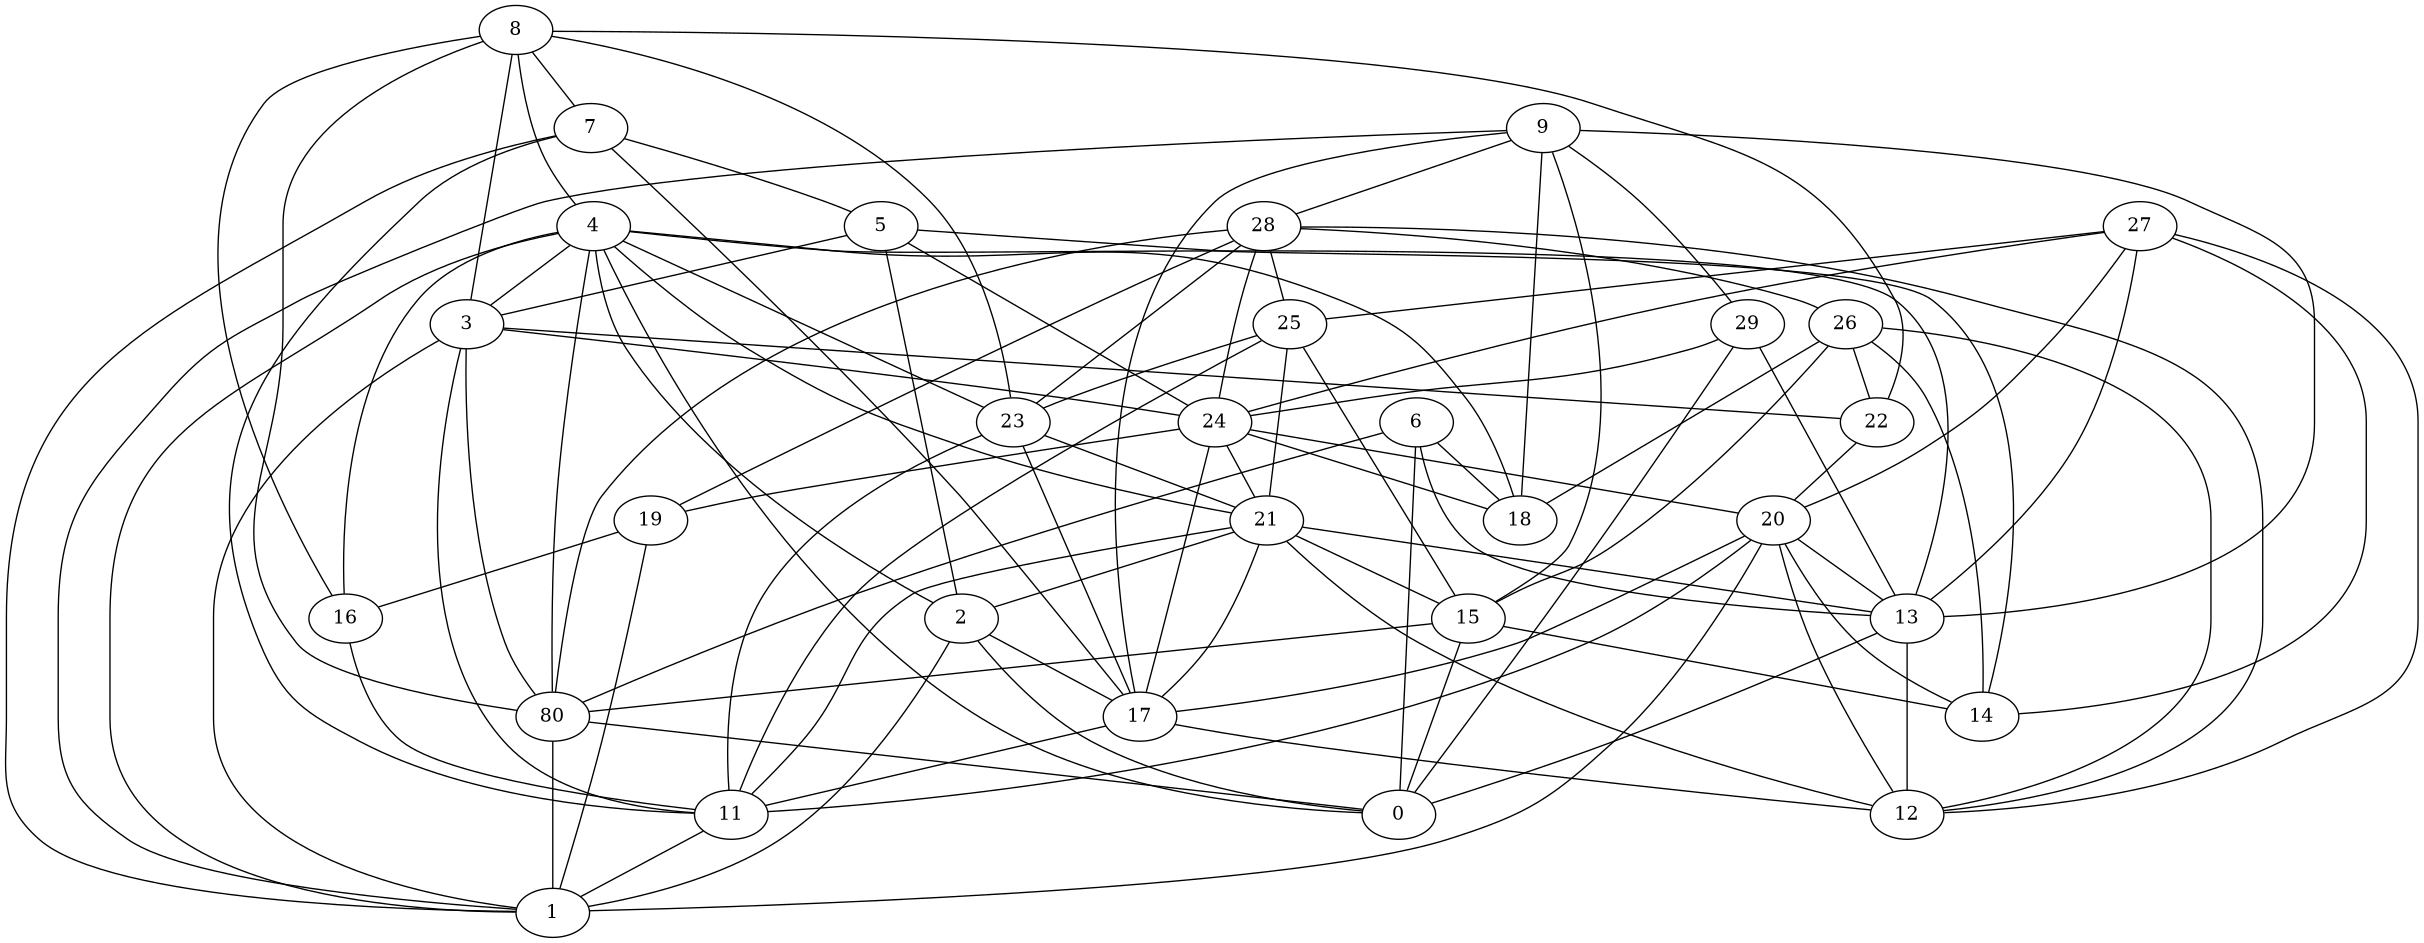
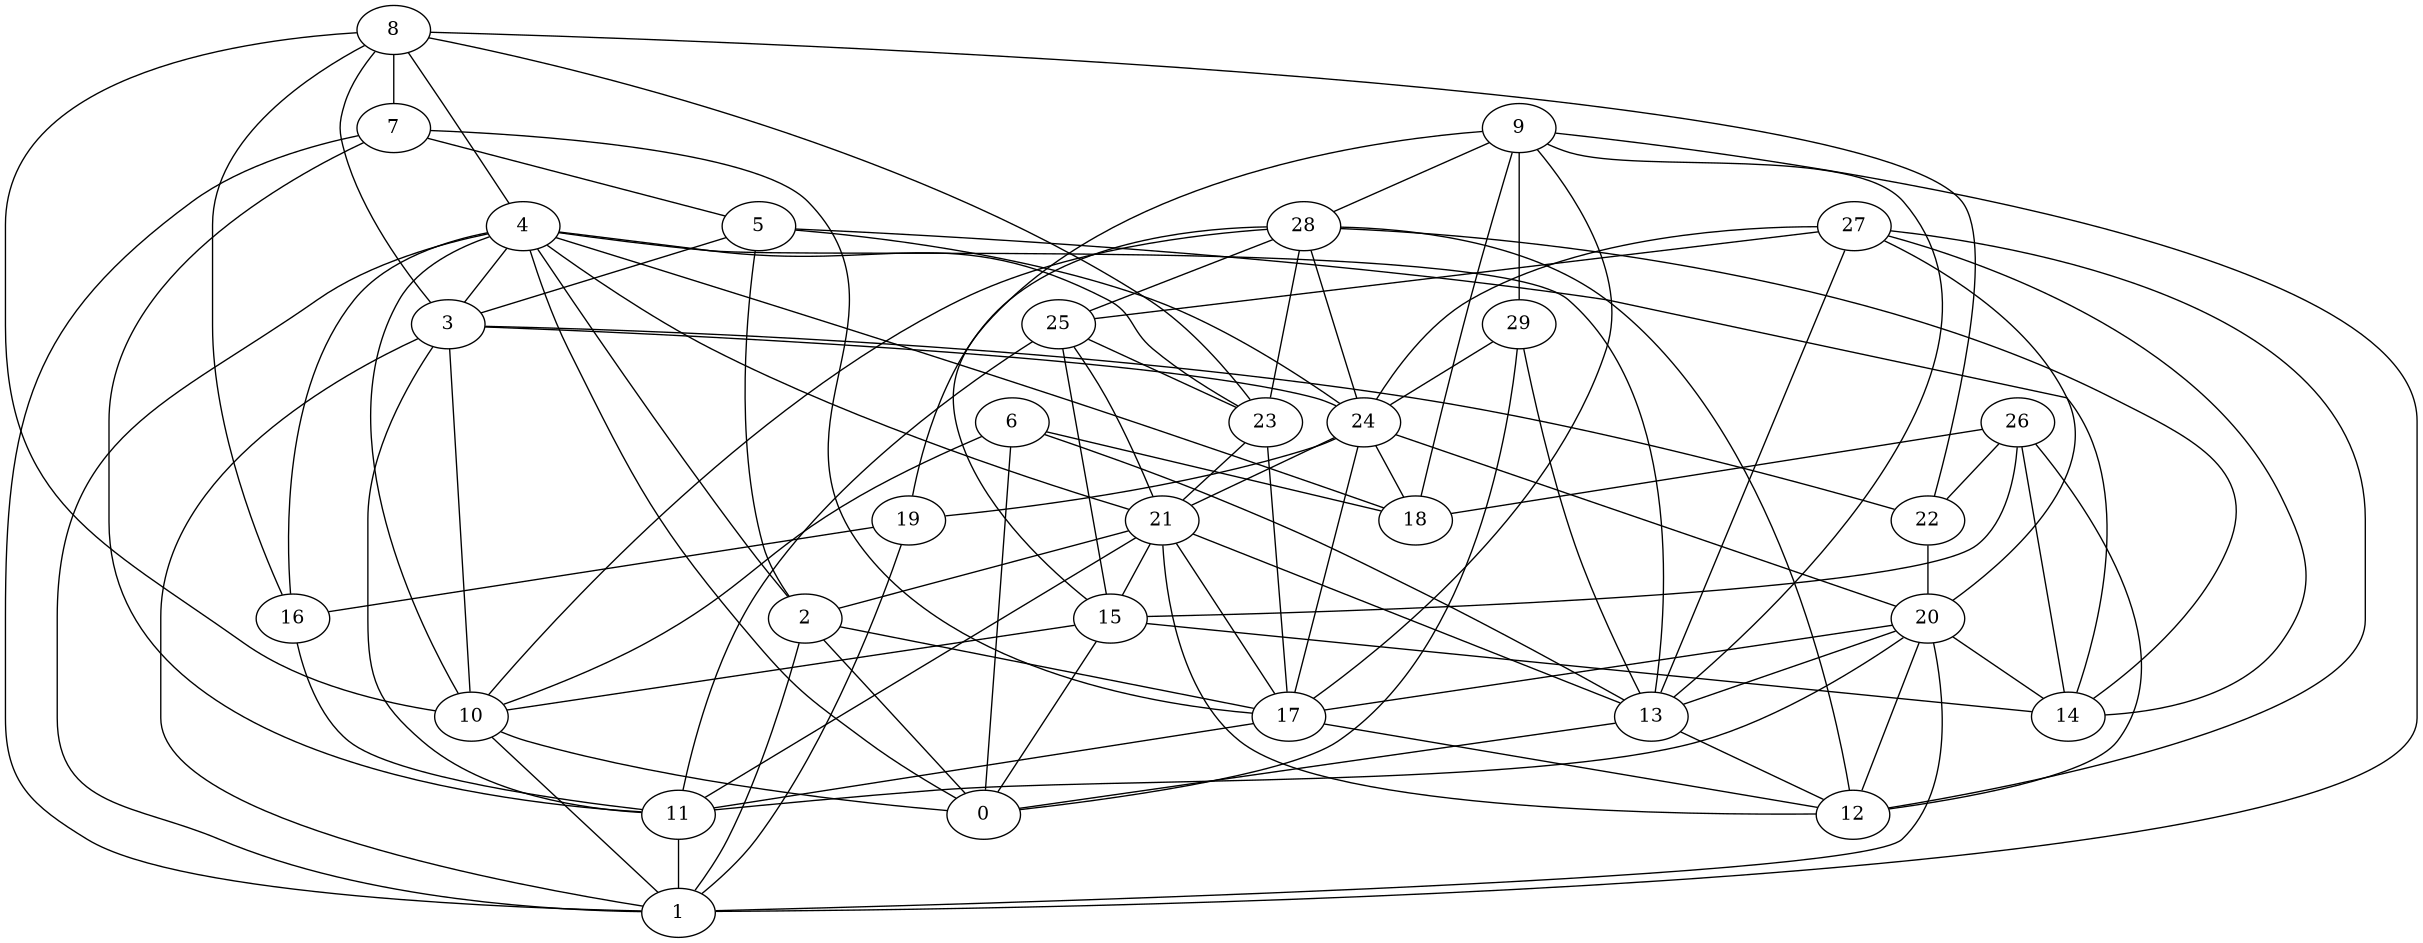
edge "28" -- "26": now "28" -- "14"
edge "23" -- "11": removed
node "80": label "80" -> "10"
